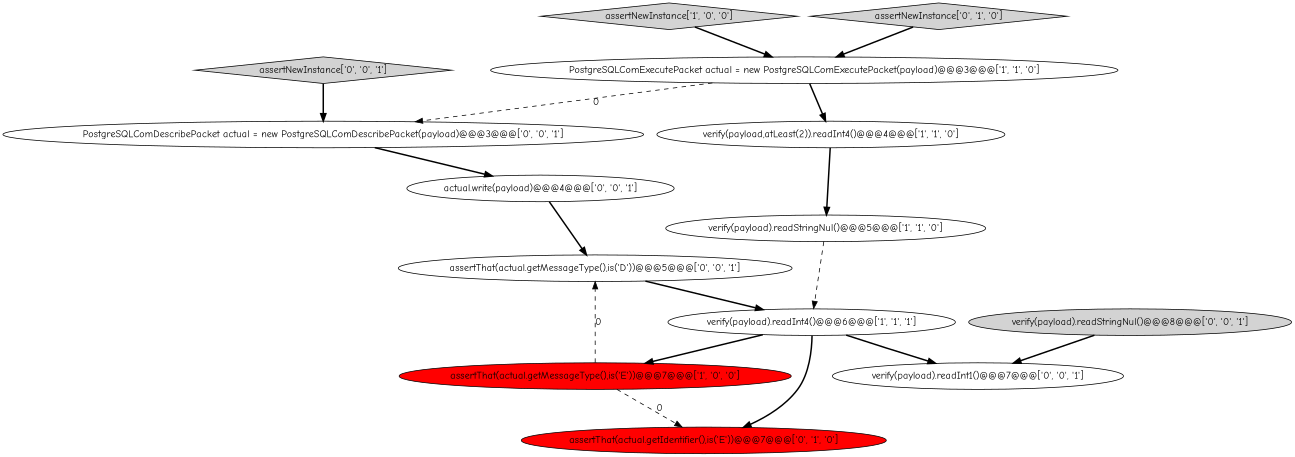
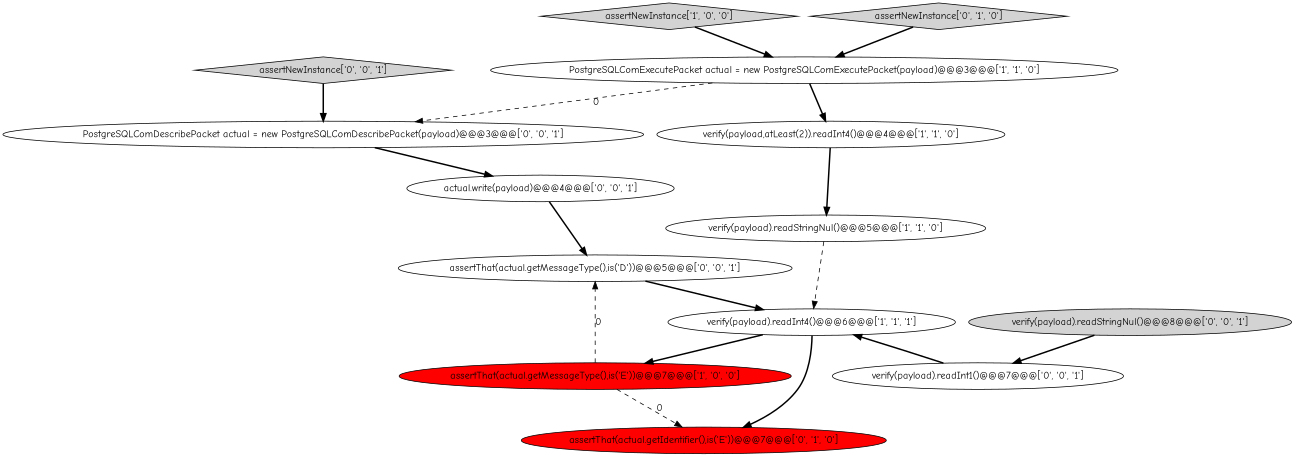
edge "verify(payload).readInt4()@@@6@@@['1', '1', '1']" -> "verify(payload).readInt1()@@@7@@@['0', '0', '1']": reversed
